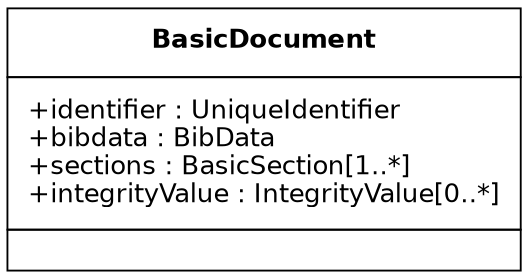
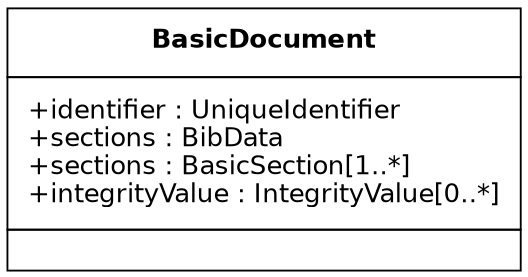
node "BasicDocument": text "+bibdata : BibData" -> "+sections : BibData"
